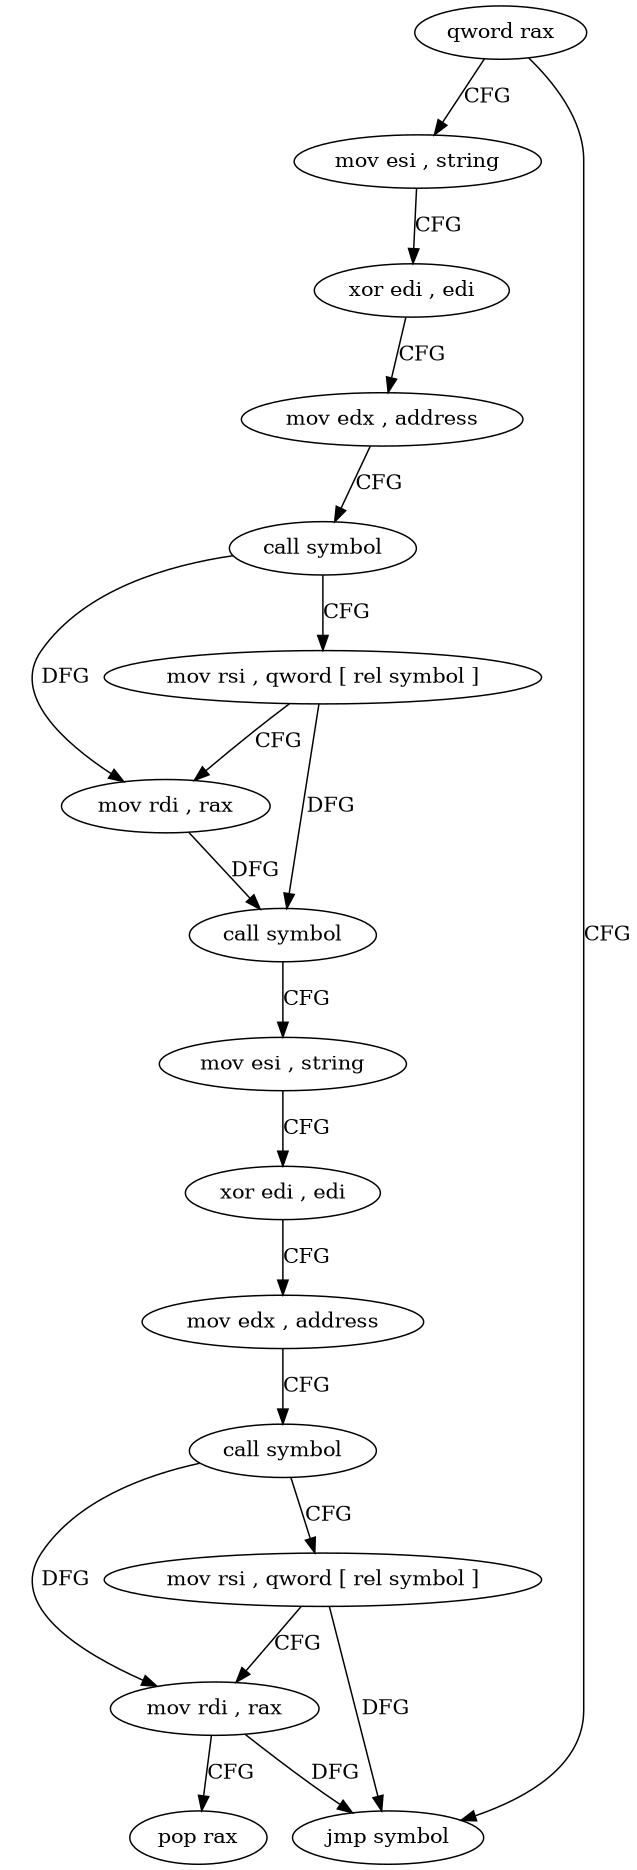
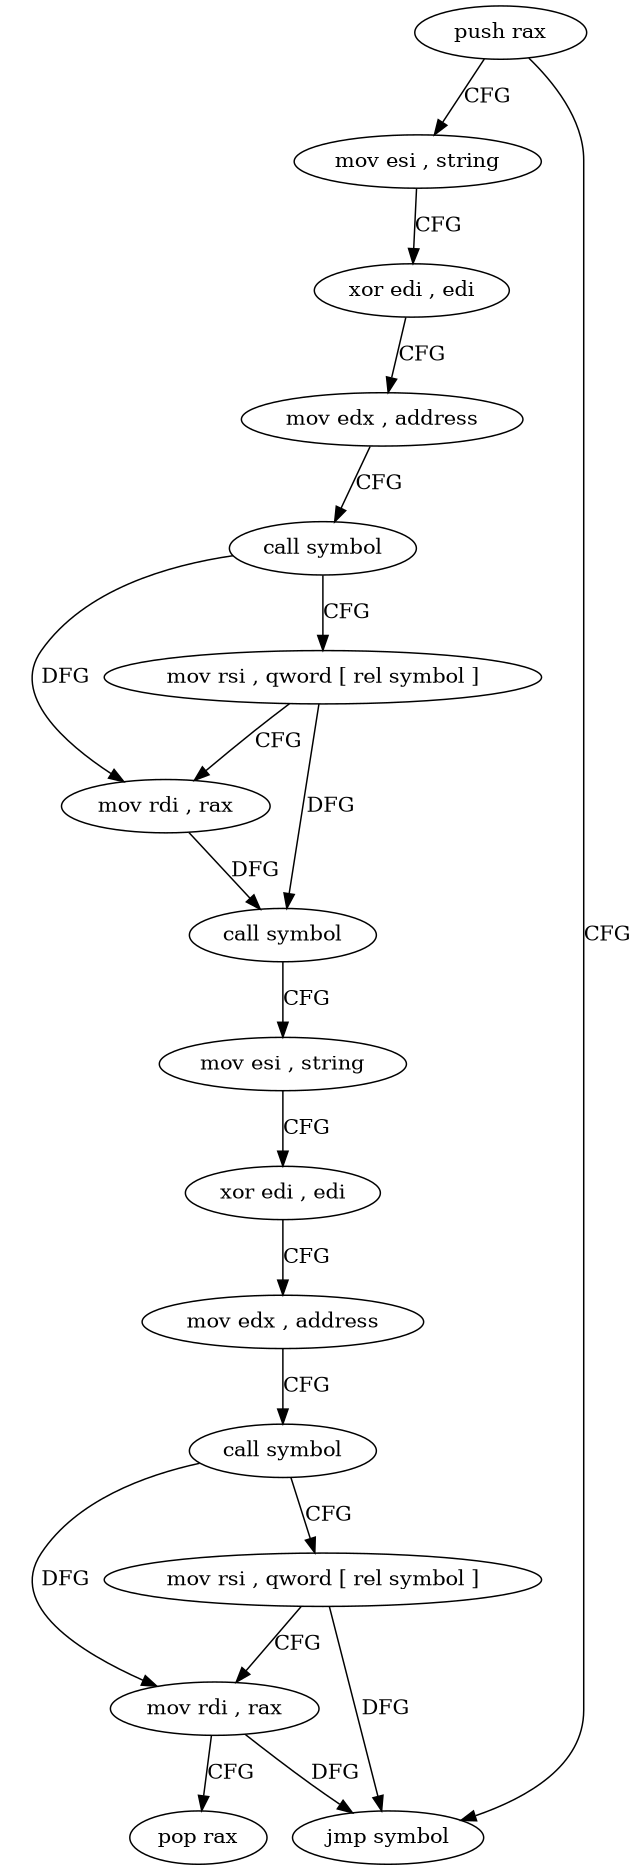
node "qword rax": label "qword rax" -> "push rax"
